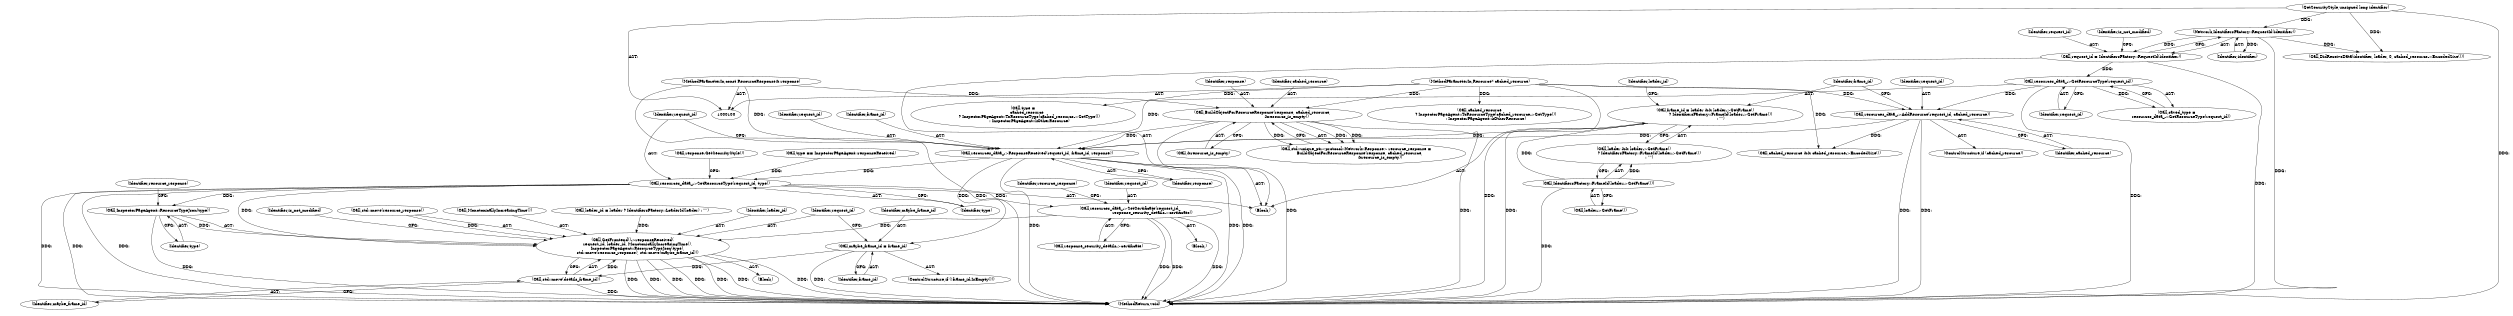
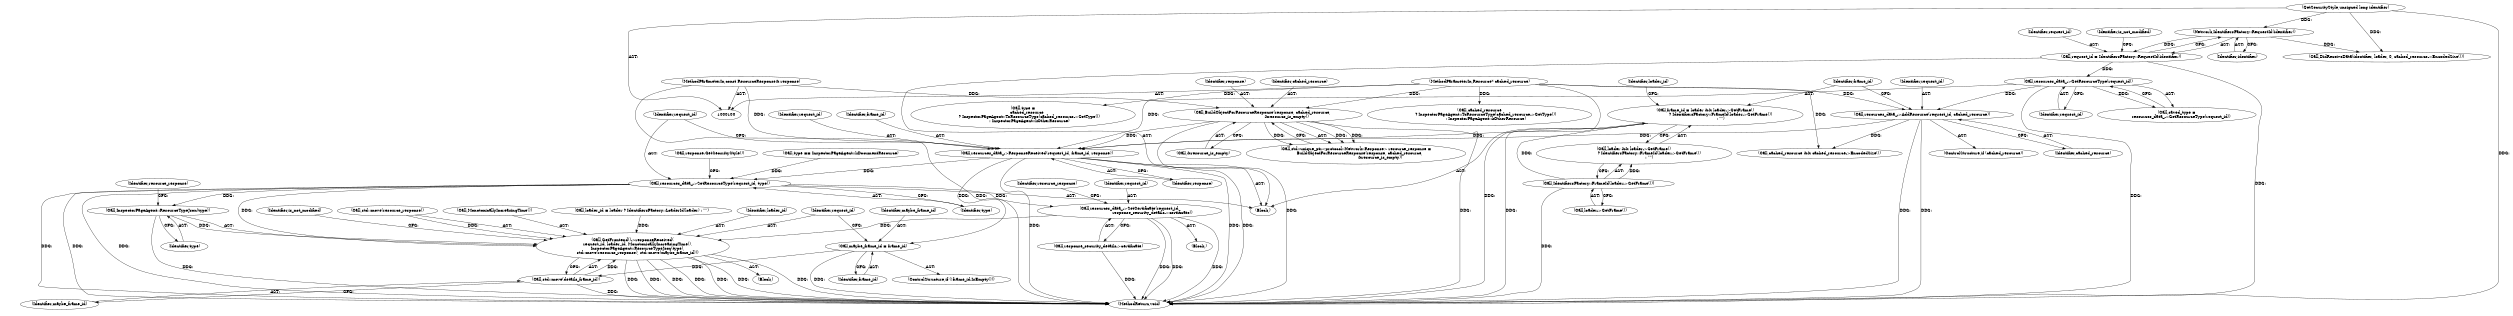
edge "(Network,IdentifiersFactory::RequestId(identifier))" -> "(Identifier,identifier)": label "DDG: " -> "CFG: "
node "(Call,type == InspectorPageAgent::responseReceived)": label "(Call,type == InspectorPageAgent::responseReceived)" -> "(Call,type == InspectorPageAgent::kDocumentResource)"
edge "(Network,IdentifiersFactory::RequestId(identifier))" -> "(MethodReturn,void)": now "(Call,response_security_details->certificate)" -> "(MethodReturn,void)"
